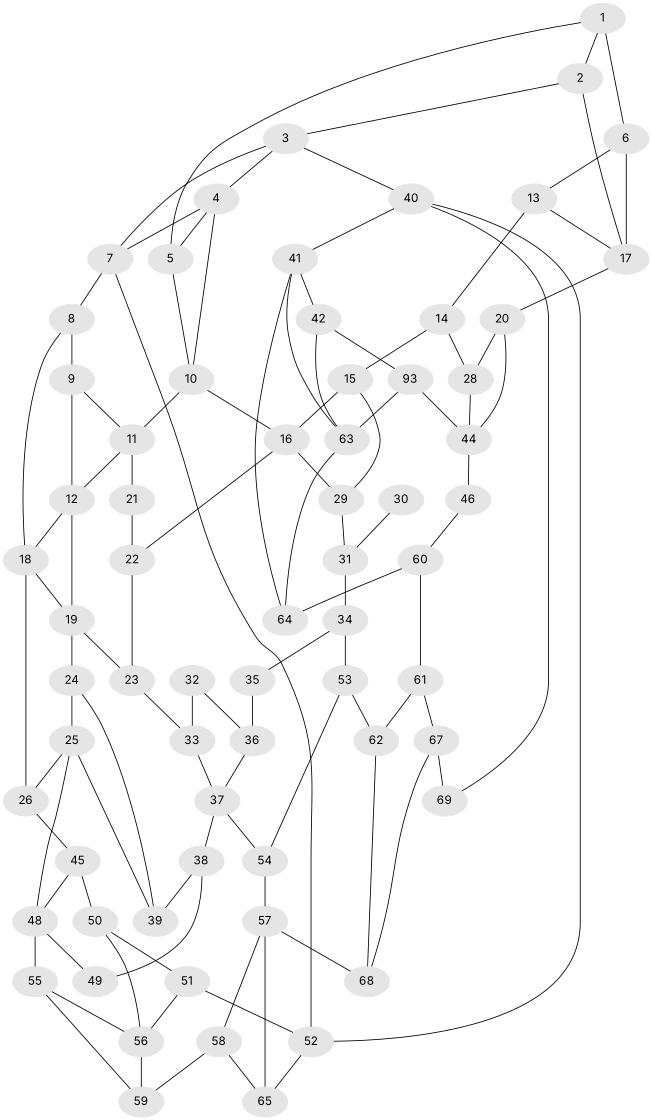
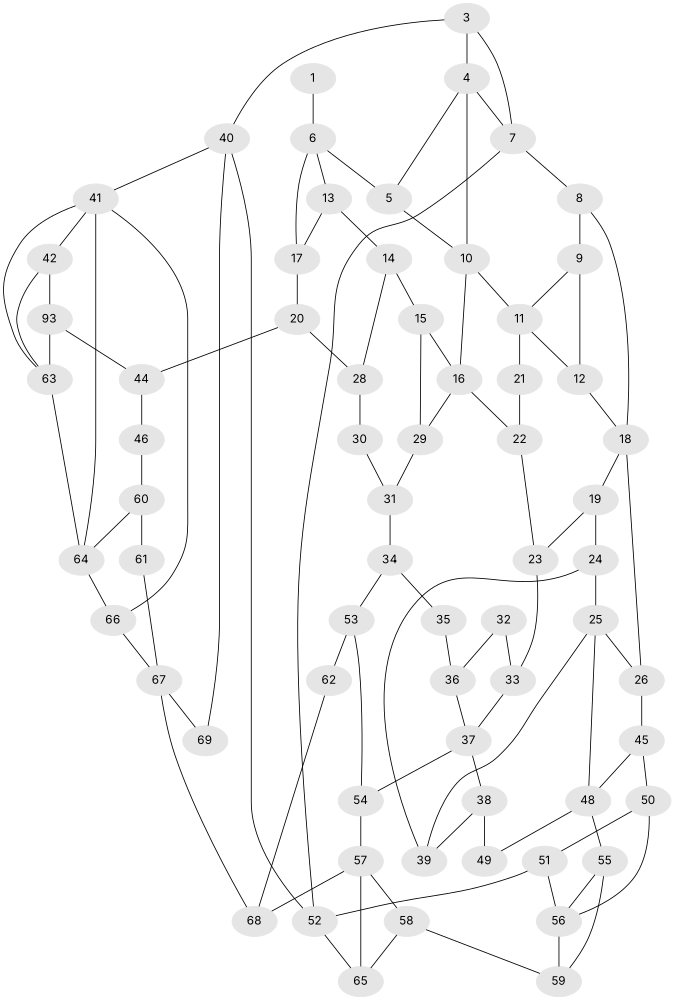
node "2": removed
edge "1" -- "5": now "6" -- "5"
edge "28" -- "44": now "28" -- "30"
edge "12" -- "19": removed
node "66": added
edge "61" -- "62": removed
